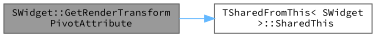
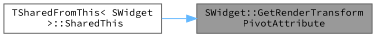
edge "SWidget::GetRenderTransform PivotAttribute" -> "TSharedFromThis< SWidget >::SharedThis": reversed
